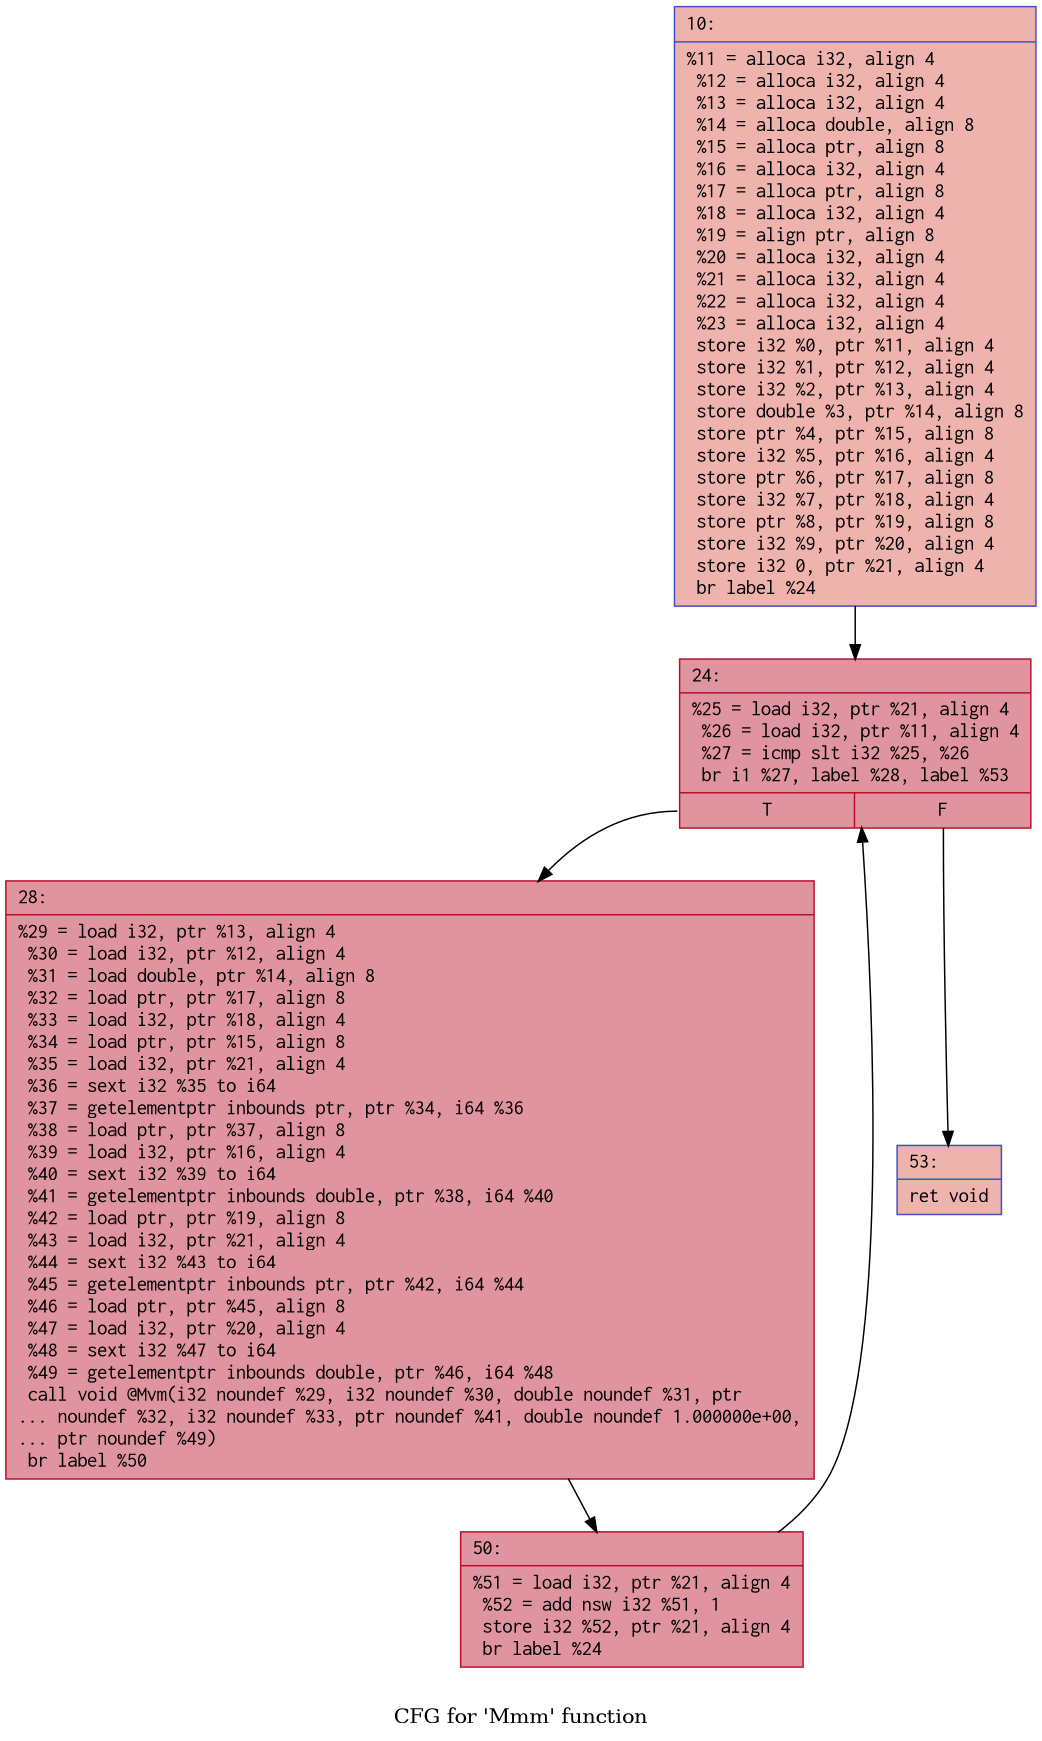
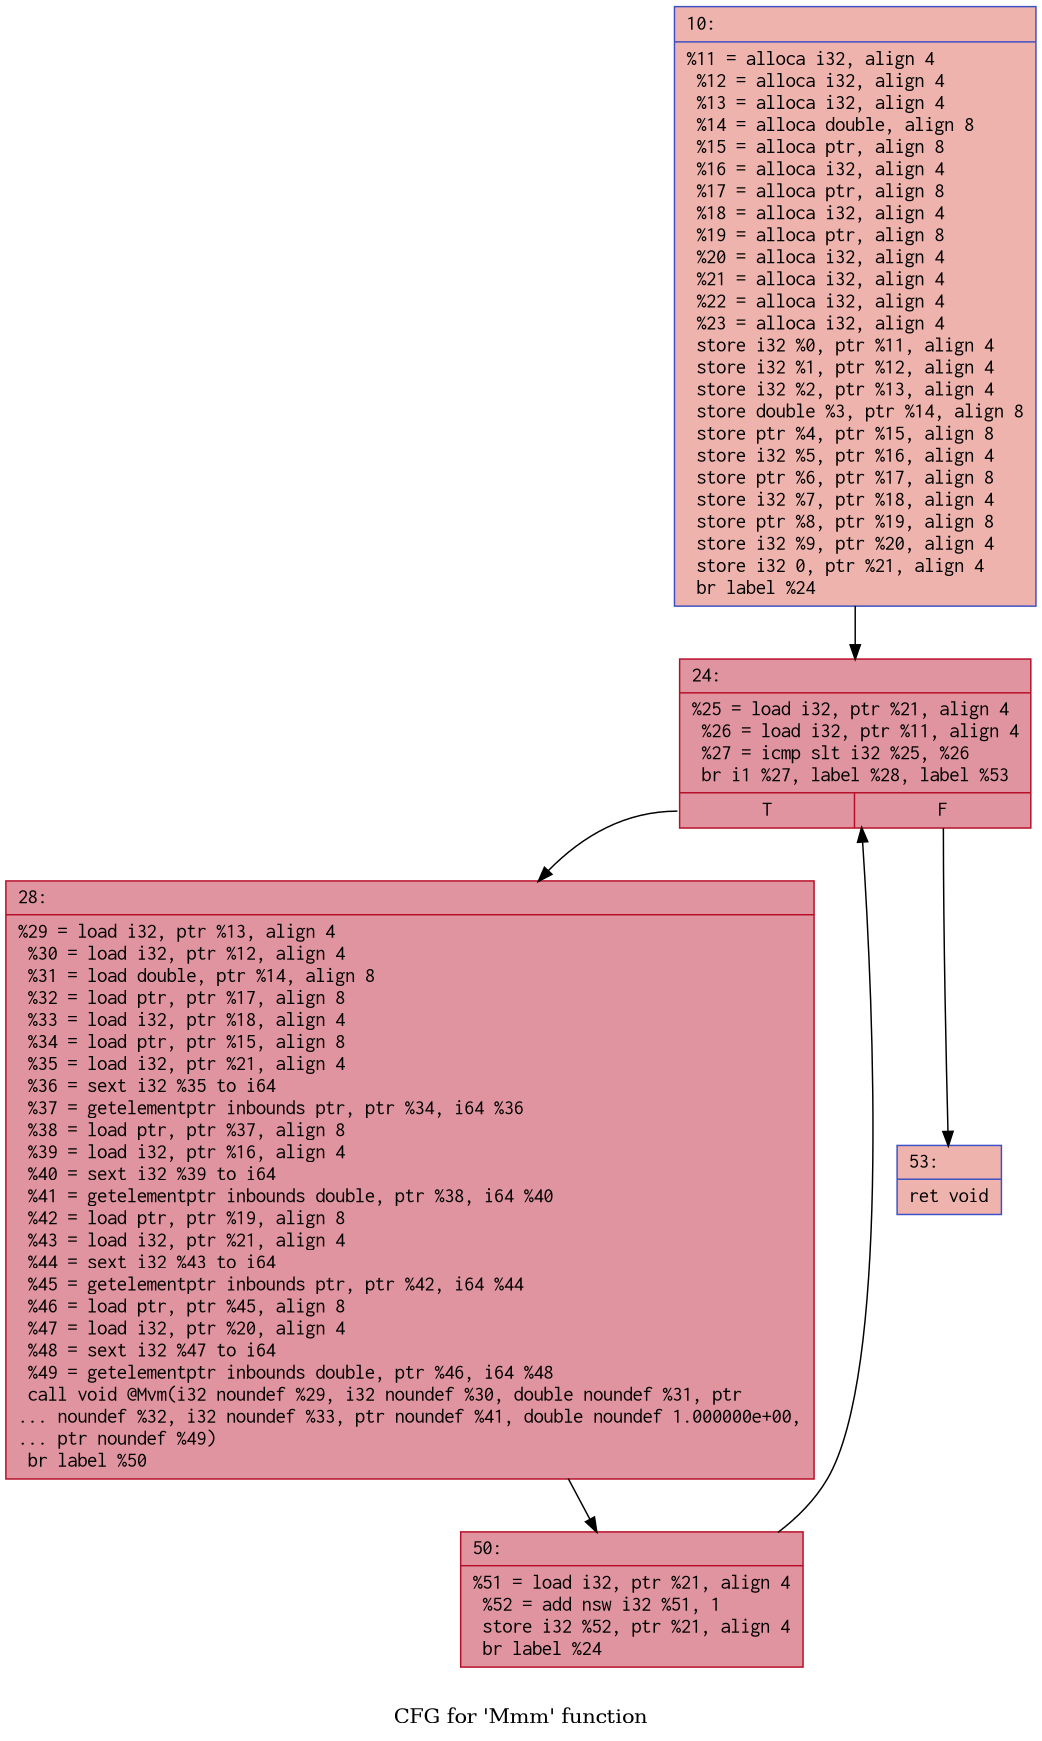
node "10:": text "%19 = align ptr, align 8" -> "%19 = alloca ptr, align 8"
